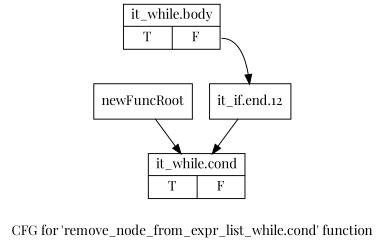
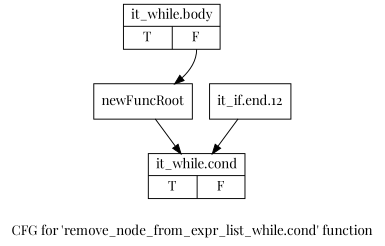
edge "it_while.body" -> "it_if.end.12": now "it_while.body" -> "newFuncRoot"
